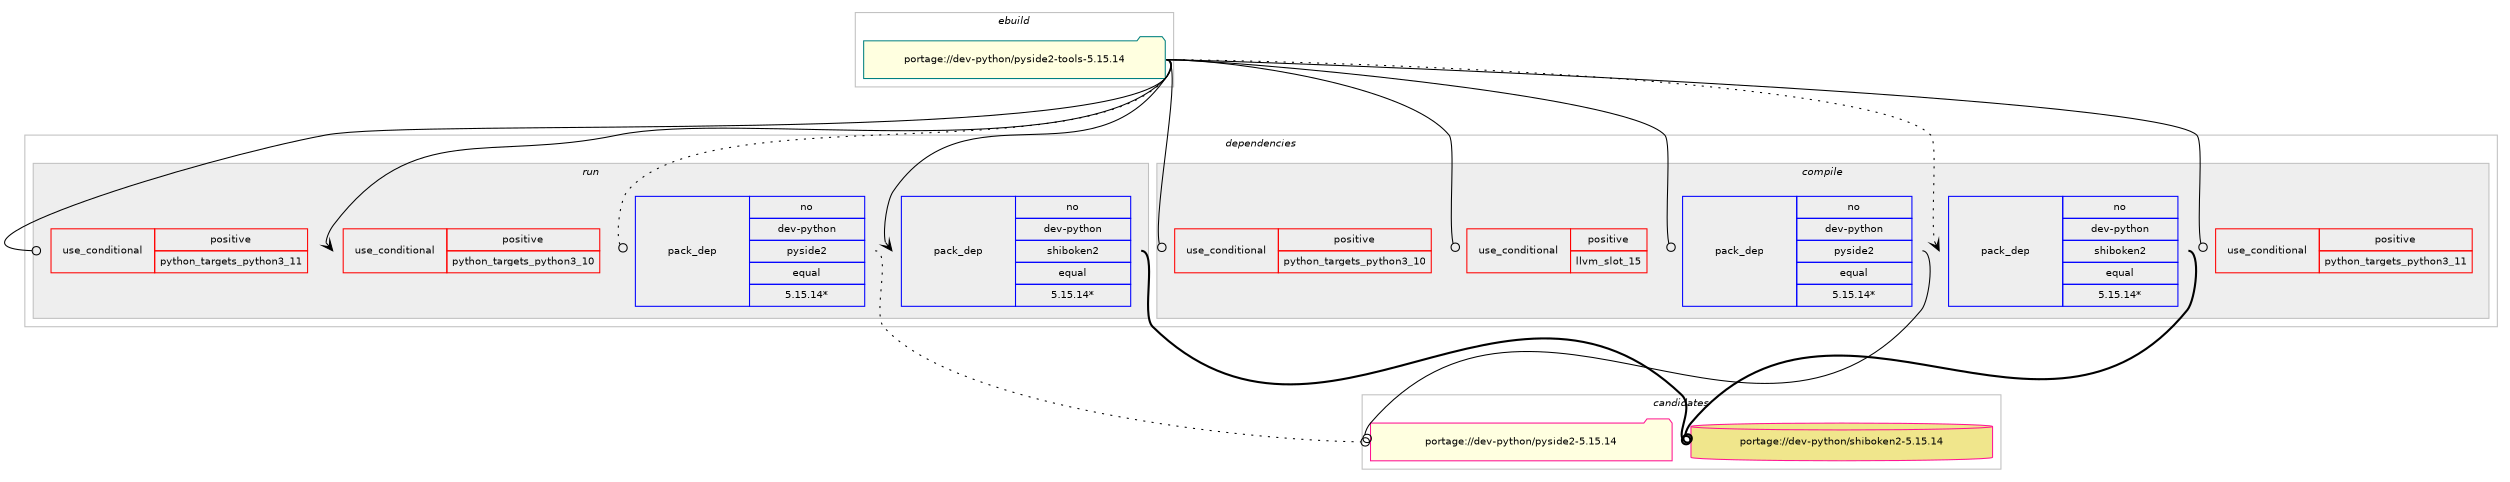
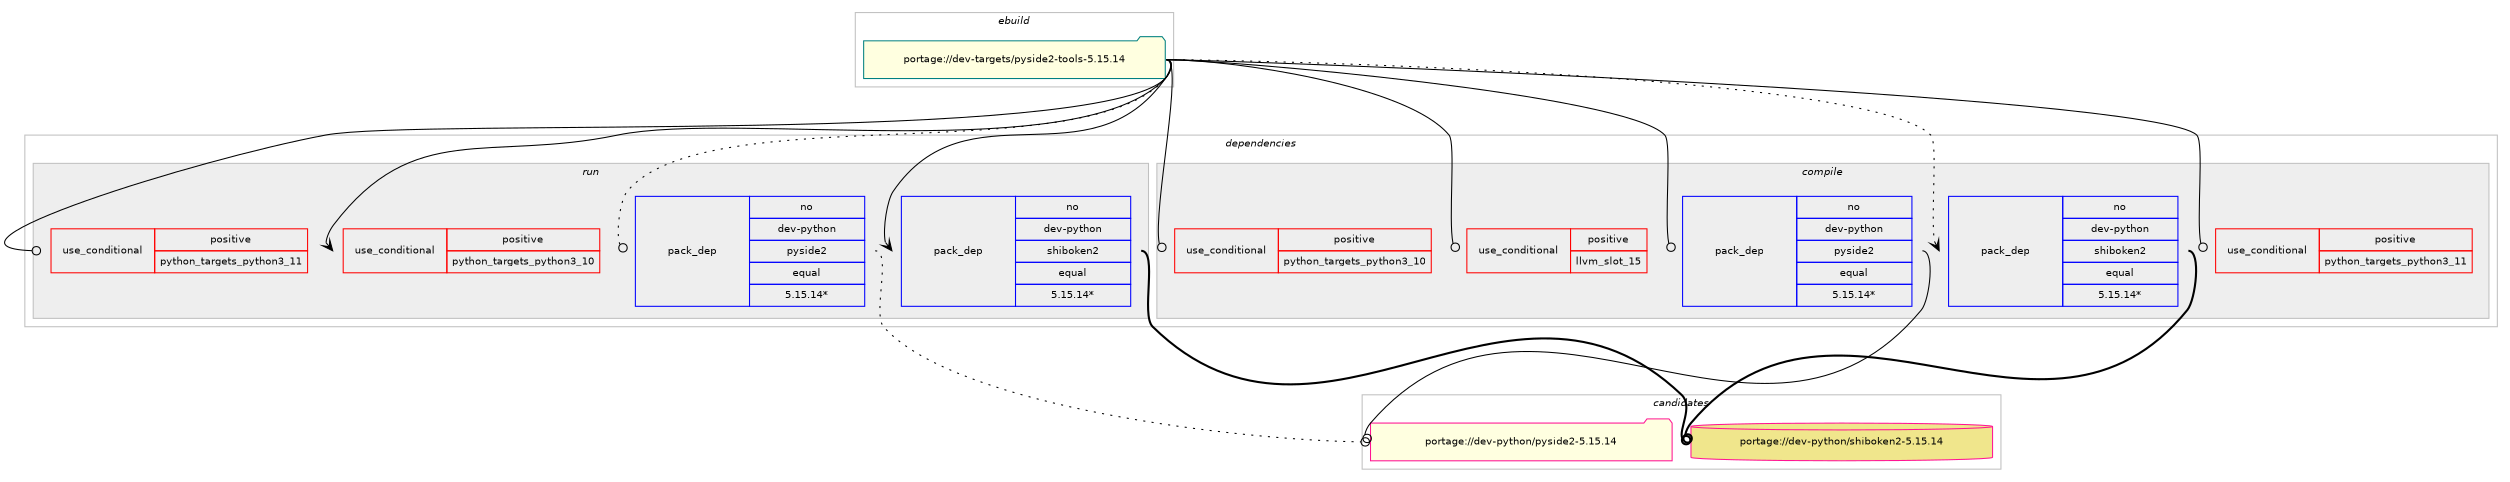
node "portage://dev-python/pyside2-tools-5.15.14": label "portage://dev-python/pyside2-tools-5.15.14" -> "portage://dev-targets/pyside2-tools-5.15.14"
